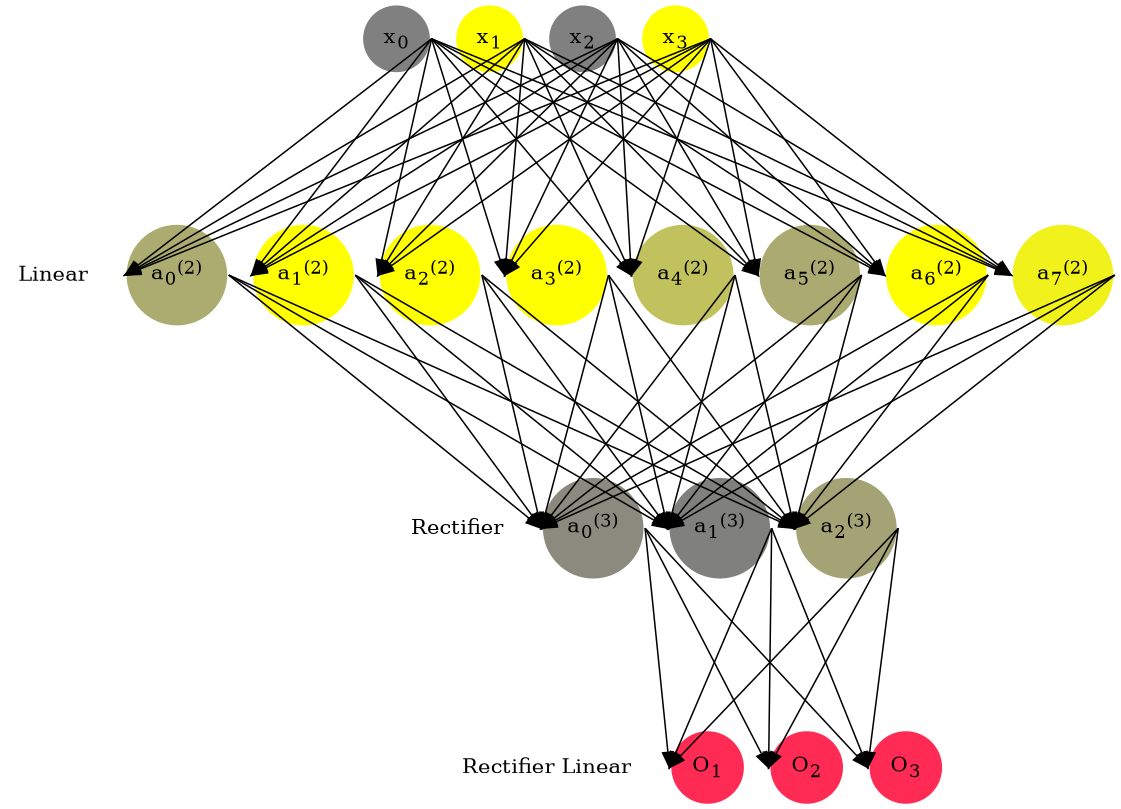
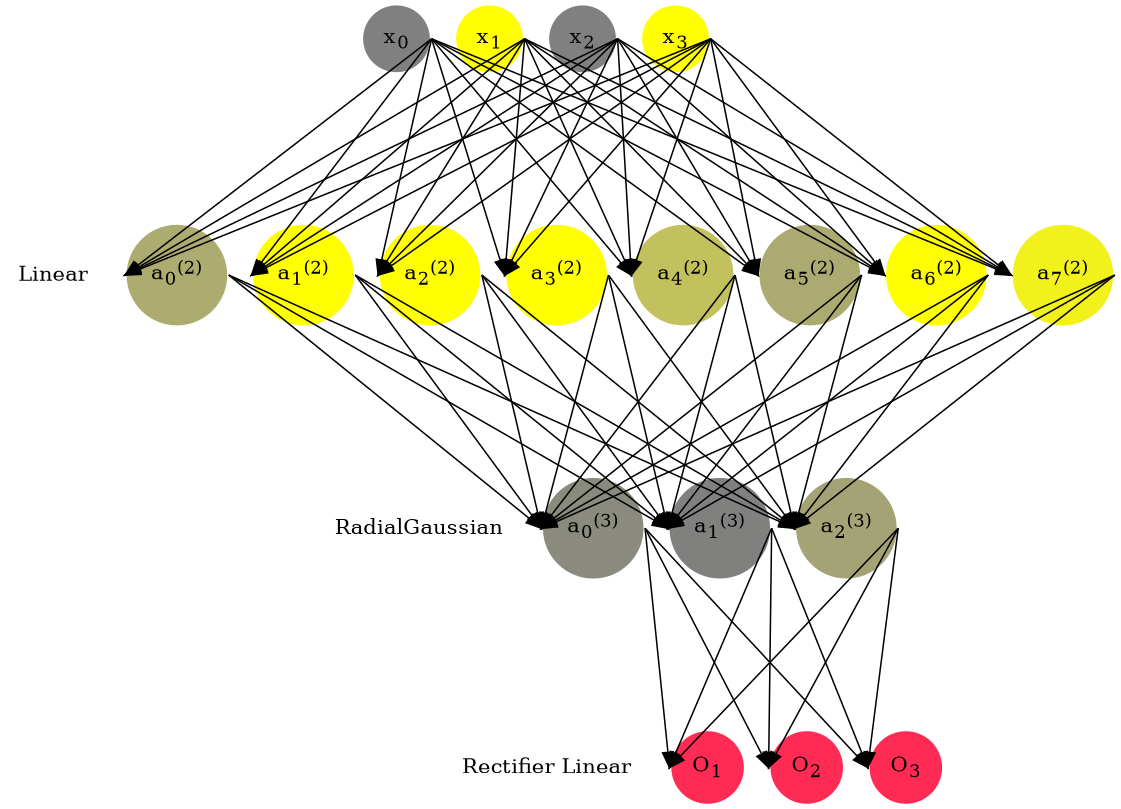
node "Rectifier": label "Rectifier" -> "RadialGaussian"
